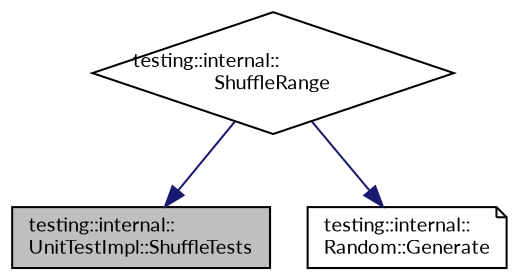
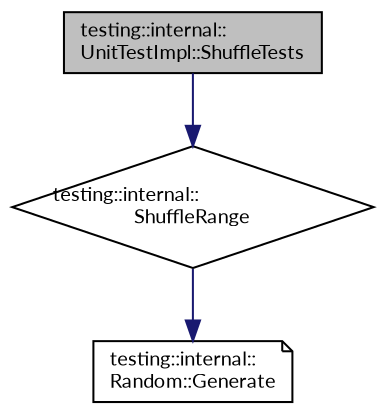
edge "testing::internal:: ShuffleRange" -> "testing::internal:: UnitTestImpl::ShuffleTests": reversed
